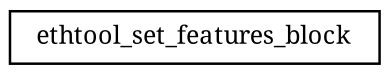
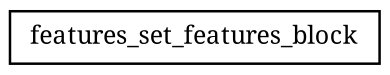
node "ethtool_set_features_block": label "ethtool_set_features_block" -> "features_set_features_block"
